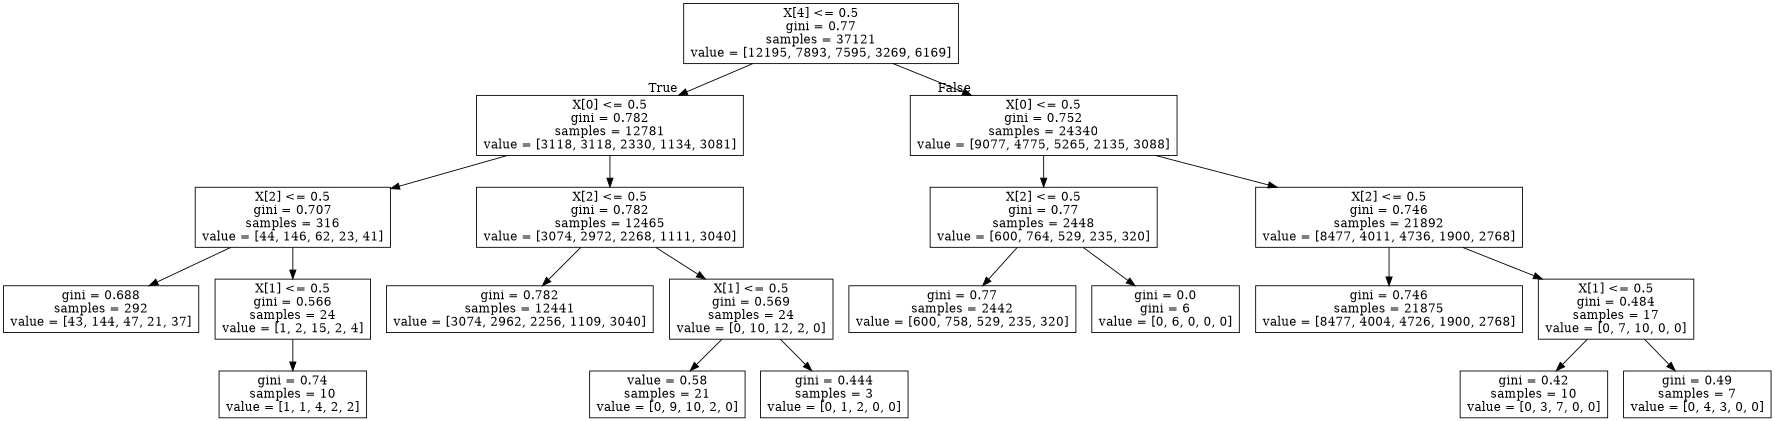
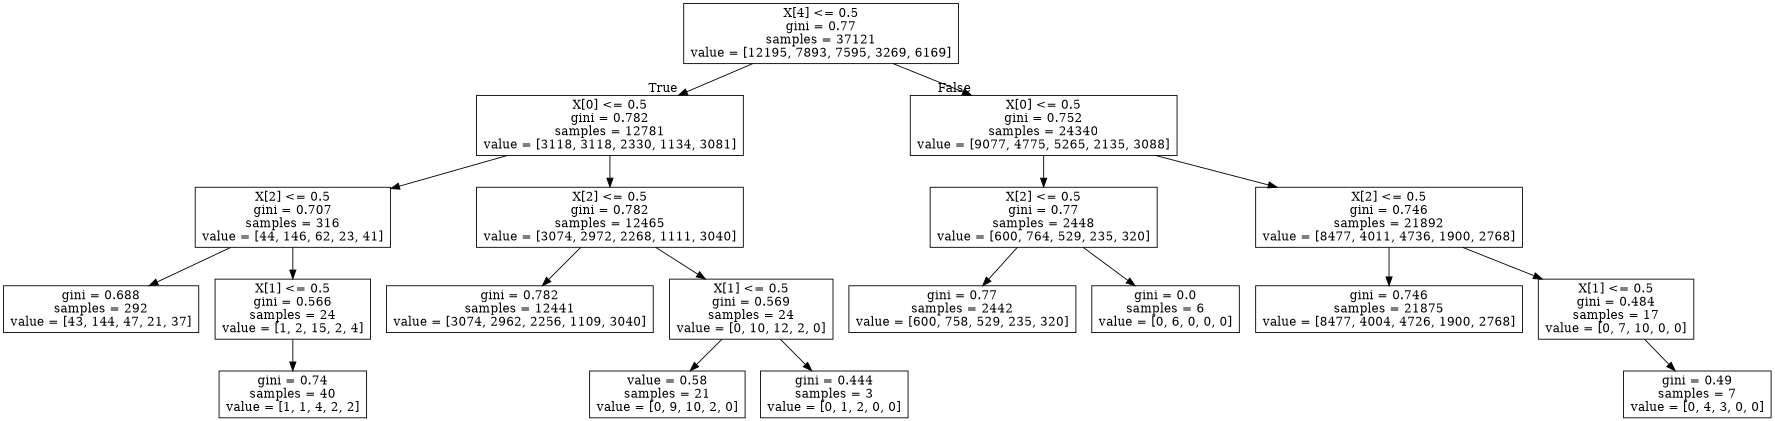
node "gini = 0.0 gini = 6 value = [0, 6, 0, 0, 0]": label "gini = 0.0 gini = 6 value = [0, 6, 0, 0, 0]" -> "gini = 0.0 samples = 6 value = [0, 6, 0, 0, 0]"
node "gini = 0.74 samples = 10 value = [1, 1, 4, 2, 2]": label "gini = 0.74 samples = 10 value = [1, 1, 4, 2, 2]" -> "gini = 0.74 samples = 40 value = [1, 1, 4, 2, 2]"
node "gini = 0.42 samples = 10 value = [0, 3, 7, 0, 0]": removed
